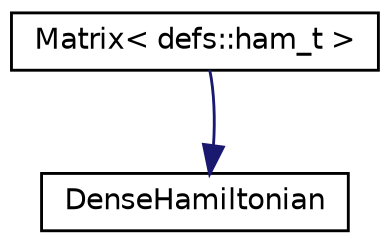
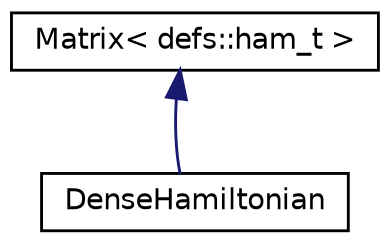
edge "Matrix< defs::ham_t >" -> "DenseHamiltonian": reversed
